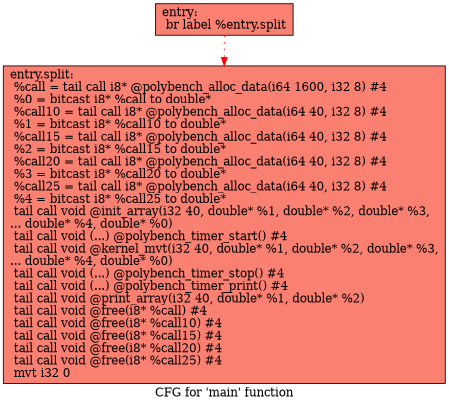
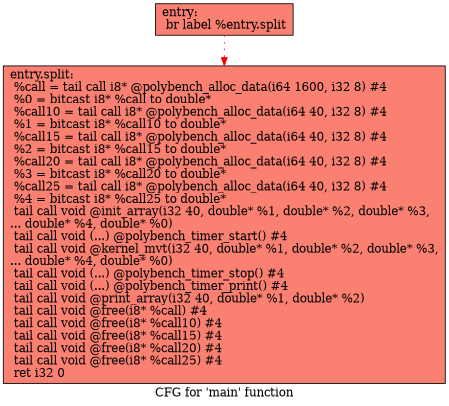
node "entry.split:": text "mvt i32 0" -> "ret i32 0"
